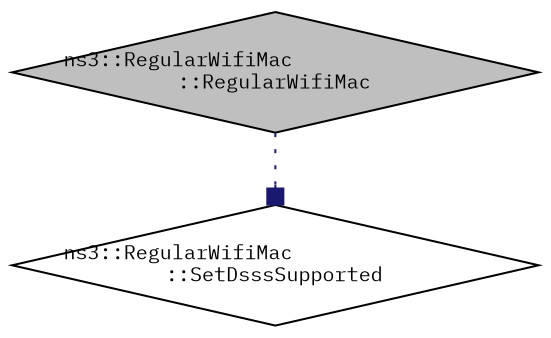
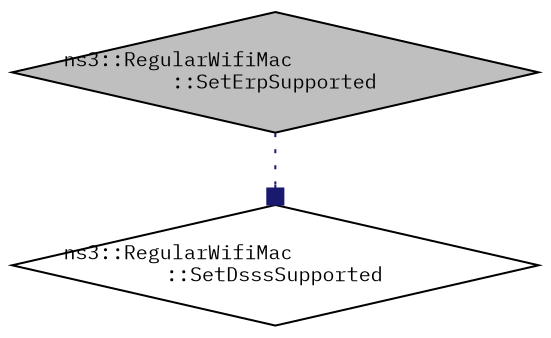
node "ns3::RegularWifiMac ::RegularWifiMac": label "ns3::RegularWifiMac ::RegularWifiMac" -> "ns3::RegularWifiMac ::SetErpSupported"
